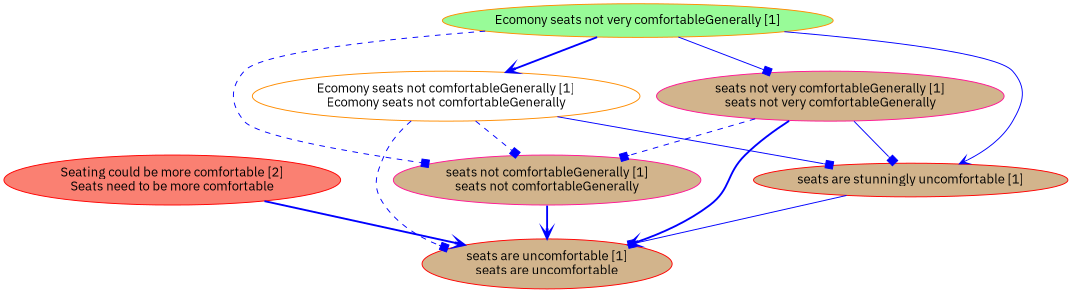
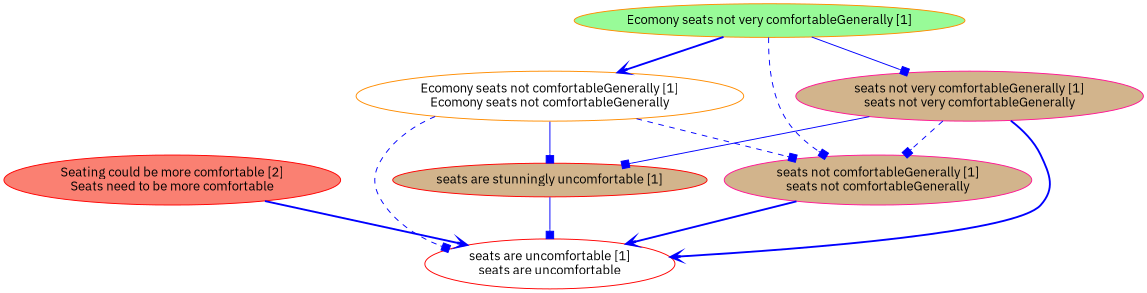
edge "Ecomony seats not very comfortableGenerally [1]" -> "seats are stunningly uncomfortable [1]": removed
node "seats are uncomfortable [1] seats are uncomfortable": fillcolor tan -> white
